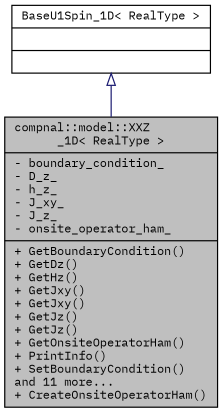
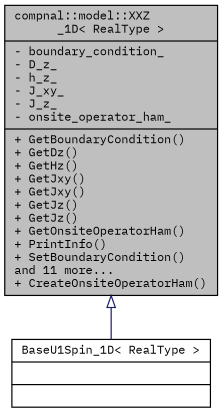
edge "compnal::model::XXZ" -> "BaseU1Spin_1D< RealType >": reversed
